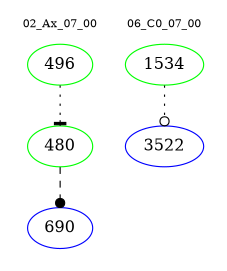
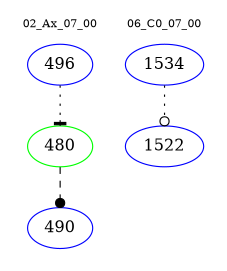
node "496": color green -> blue
node "1534": color green -> blue
node "3522": label "3522" -> "1522"
node "690": label "690" -> "490"
